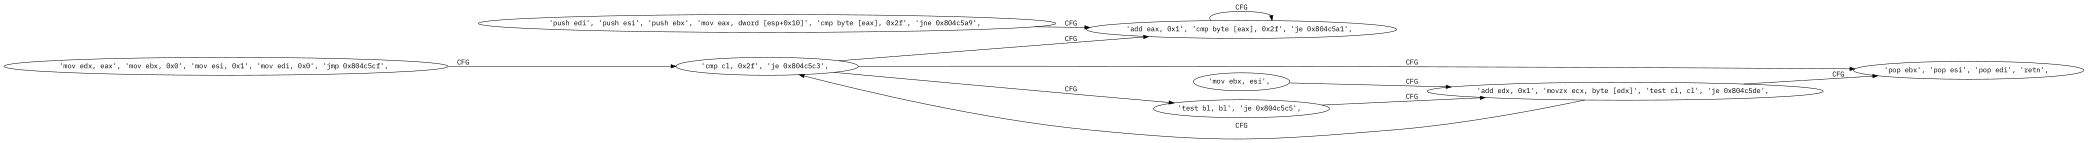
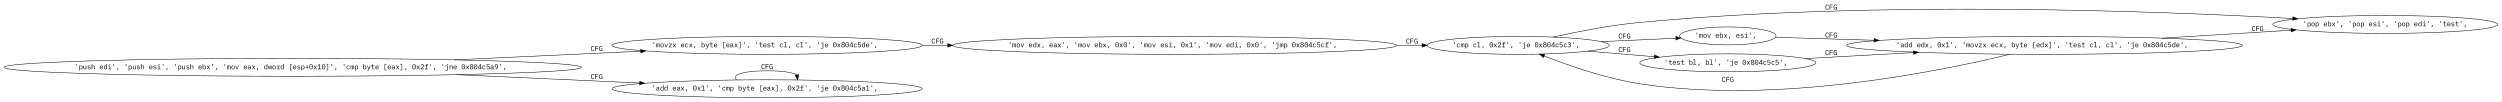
node "'movzx ecx, byte [eax]', 'test cl, cl', 'je 0x804c5de',": added
edge "'cmp cl, 0x2f', 'je 0x804c5c3'," -> "'add eax, 0x1', 'cmp byte [eax], 0x2f', 'je 0x804c5a1',": now "'cmp cl, 0x2f', 'je 0x804c5c3'," -> "'mov ebx, esi',"
node "'pop ebx', 'pop esi', 'pop edi', 'retn',": label "'pop ebx', 'pop esi', 'pop edi', 'retn'," -> "'pop ebx', 'pop esi', 'pop edi', 'test',"
